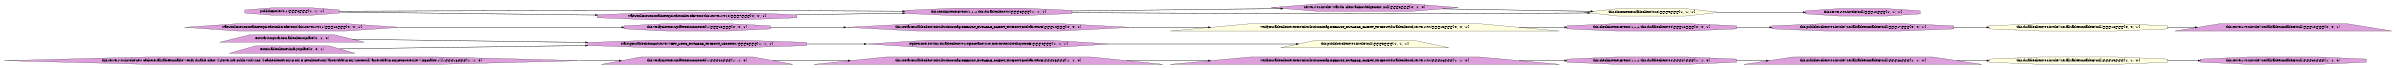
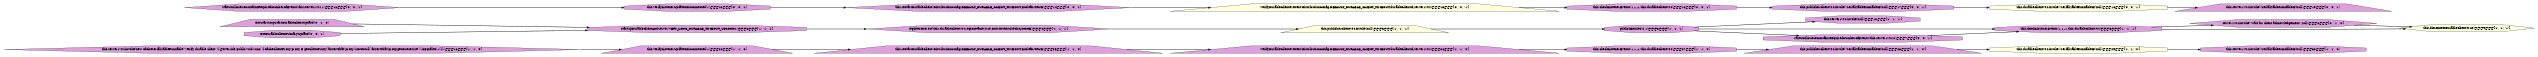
edge "this.disconnectDurableClient(true)@@@9@@@['1', '1', '1']" -> "this.server1VM.invoke(null)@@@10@@@['1', '1', '1']": now "publishEntries(0,1)@@@6@@@['1', '1', '1']" -> "this.server1VM.invoke(null)@@@10@@@['1', '1', '1']"
edge "this.publisherClientVM.invoke(null)@@@5@@@['1', '1', '1']" -> "publishEntries(0,1)@@@6@@@['1', '1', '1']": added
node "testDurableClientPrimaryUpdate['0', '0', '1']": shape trapezium -> octagon
